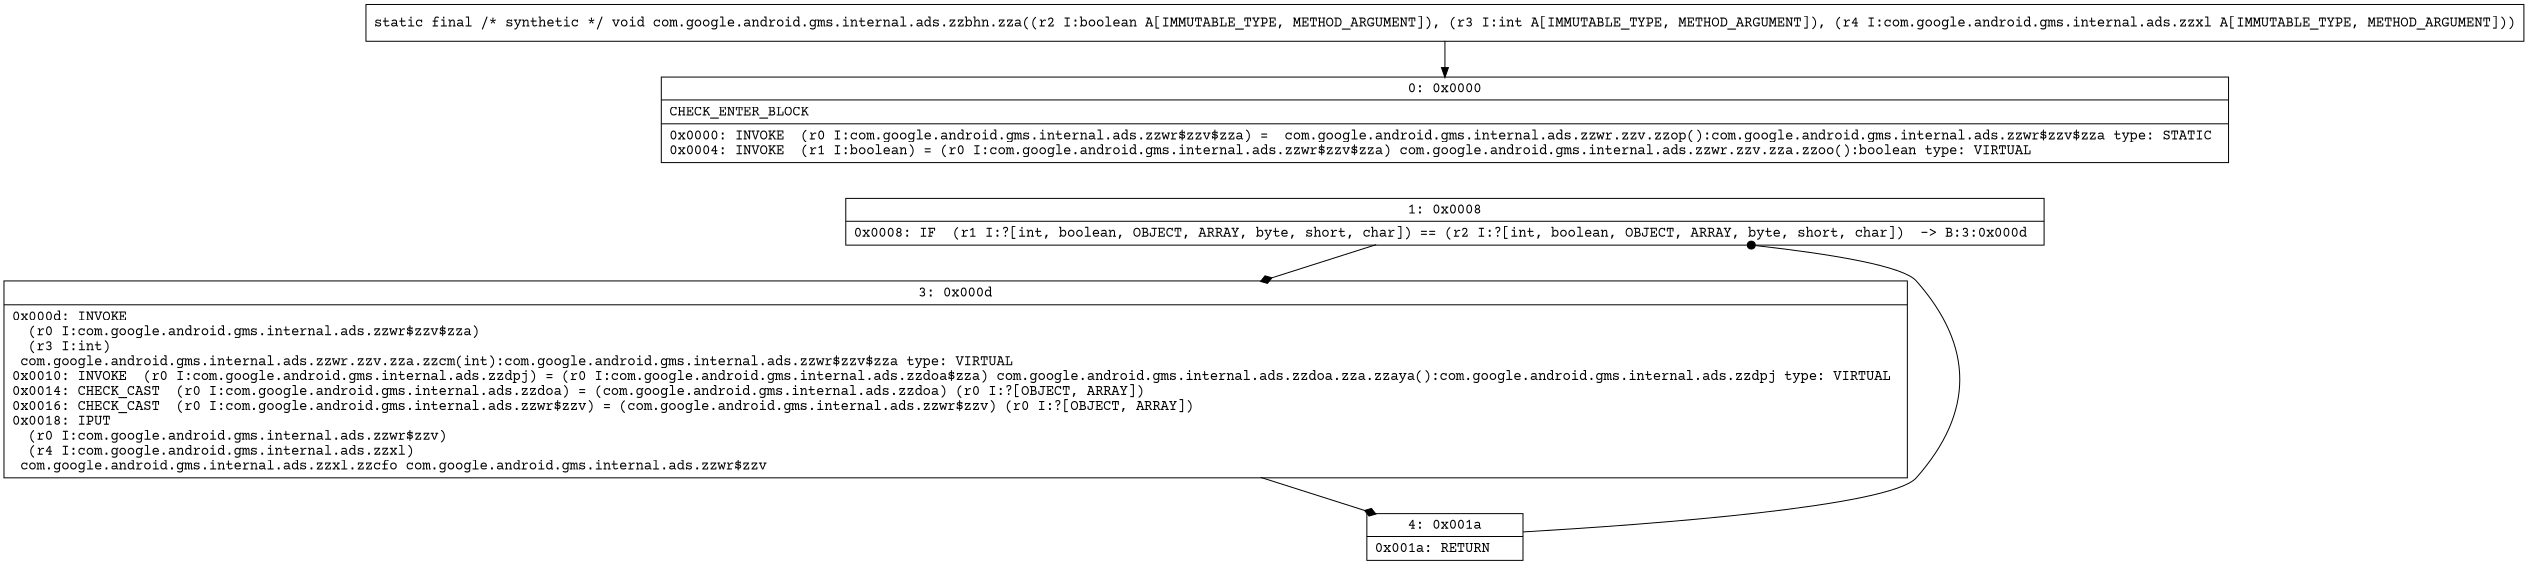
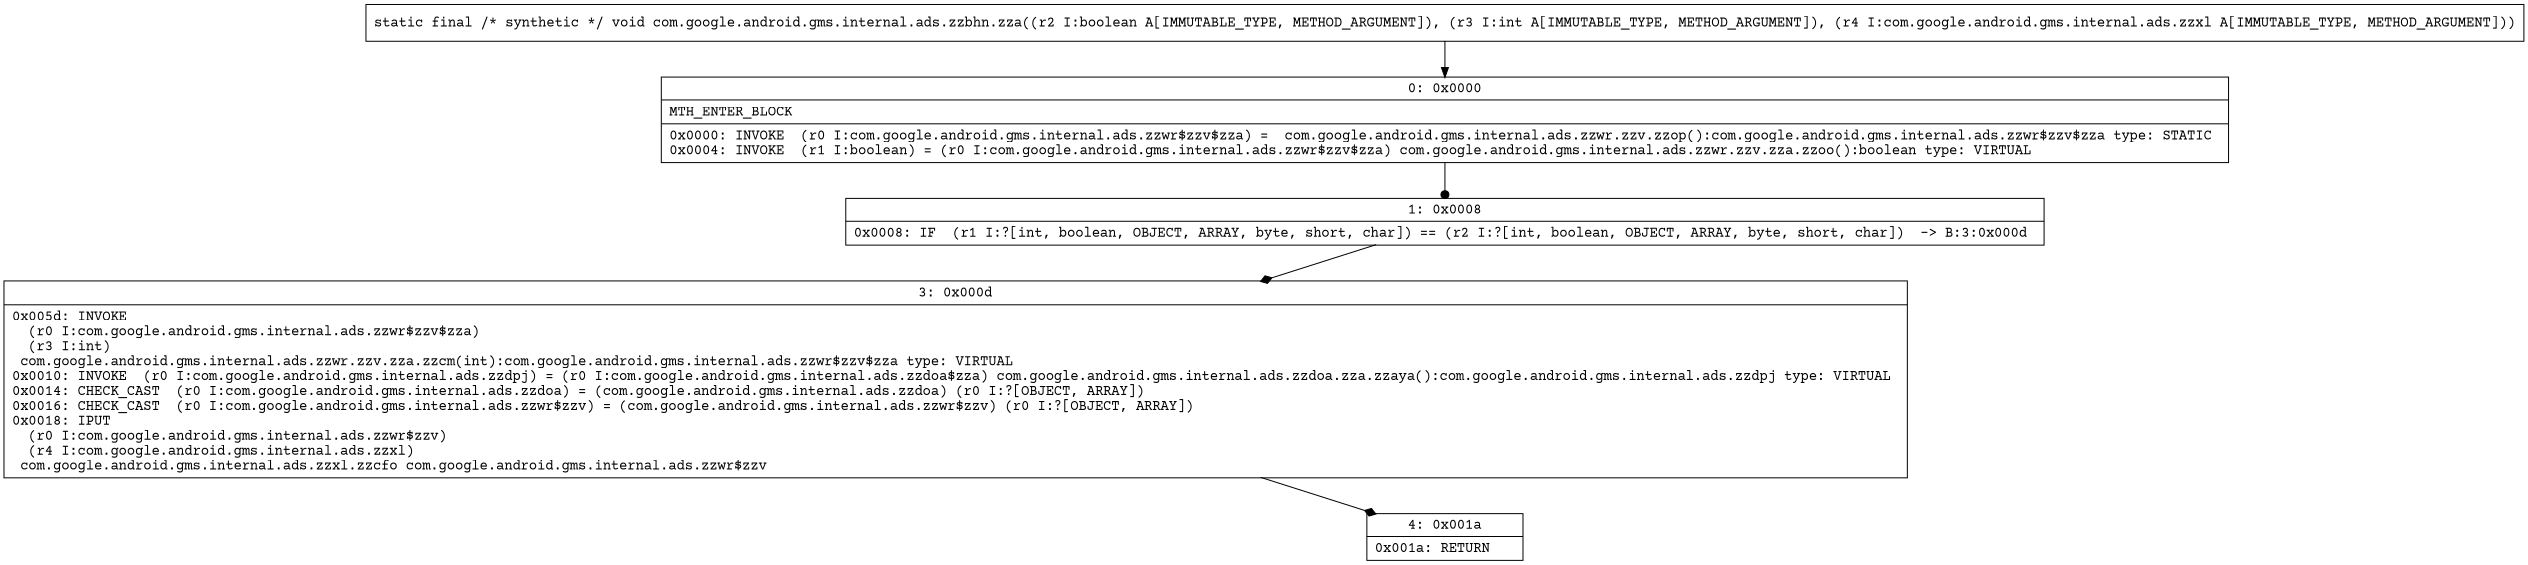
node "0: 0x0000": text "CHECK_ENTER_BLOCK" -> "MTH_ENTER_BLOCK"
node "3: 0x000d": text "0x000d: INVOKE" -> "0x005d: INVOKE"
edge "4: 0x001a" -> "1: 0x0008": now "0: 0x0000" -> "1: 0x0008"
